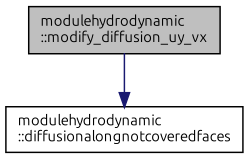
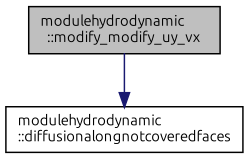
node "modulehydrodynamic ::modify_diffusion_uy_vx": label "modulehydrodynamic ::modify_diffusion_uy_vx" -> "modulehydrodynamic ::modify_modify_uy_vx"
